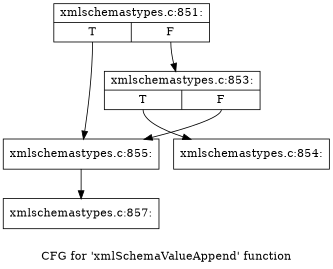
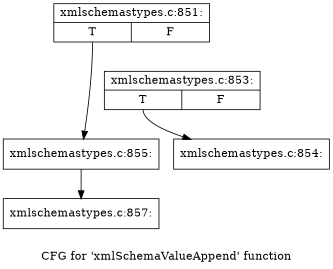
edge "xmlschemastypes.c:851:" -> "xmlschemastypes.c:853:": removed
edge "xmlschemastypes.c:853:" -> "xmlschemastypes.c:855:": removed
